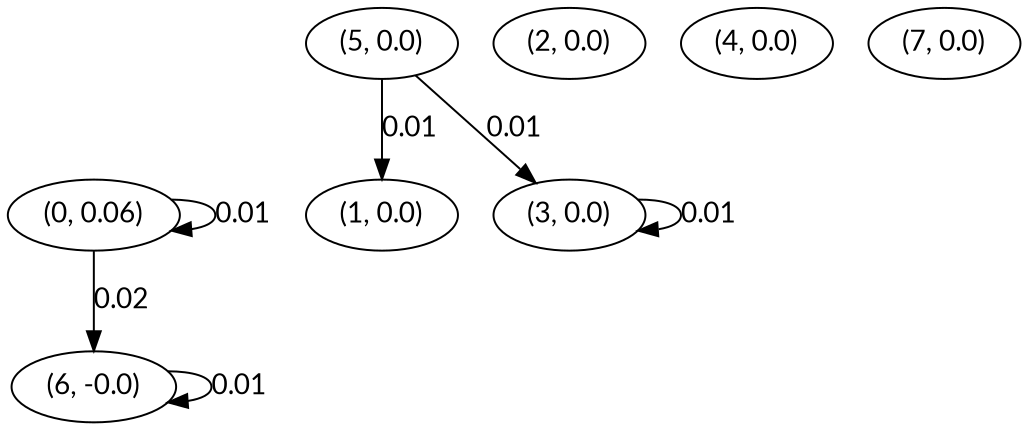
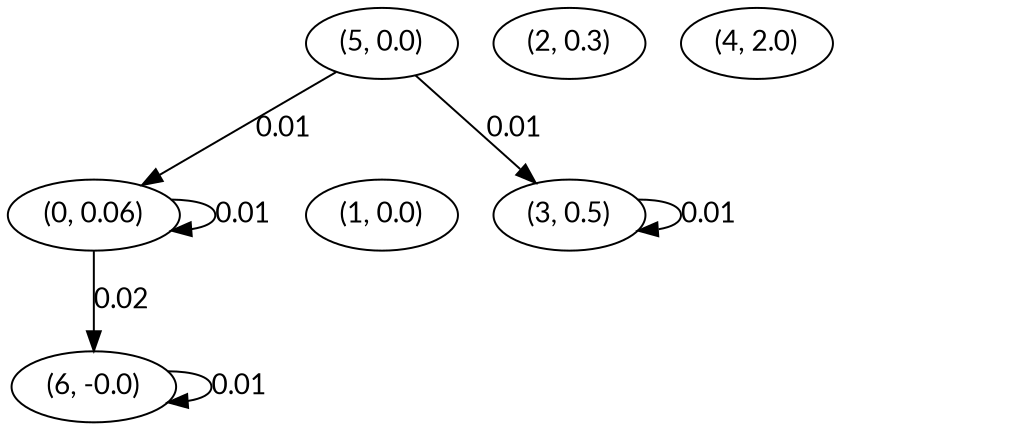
node "(2, 0.0)": label "(2, 0.0)" -> "(2, 0.3)"
node "(4, 0.0)": label "(4, 0.0)" -> "(4, 2.0)"
node "(7, 0.0)": removed
edge "(5, 0.0)" -> "(1, 0.0)": now "(5, 0.0)" -> "(0, 0.06)"
node "(3, 0.0)": label "(3, 0.0)" -> "(3, 0.5)"
